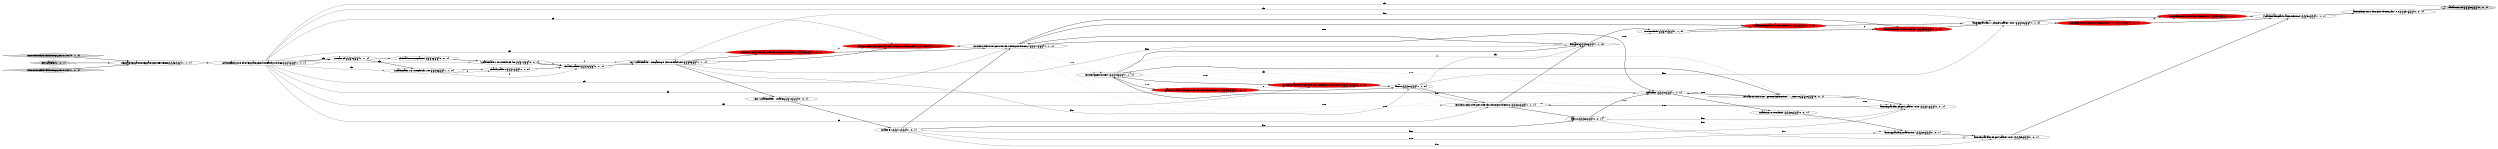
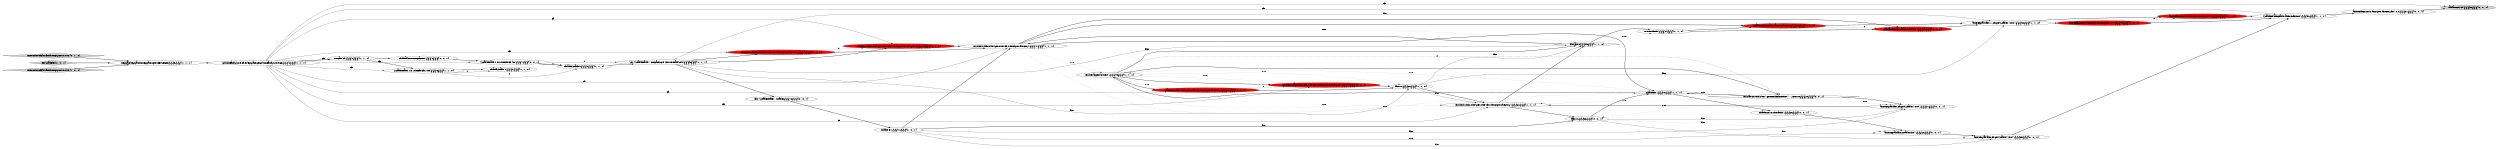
edge "files++@@@20@@@['1', '1', '0']" -> "files == 3@@@23@@@['1', '1', '0']": label "cfs" -> "files"
edge "cfs.addSSTable(s)@@@7@@@['1', '1', '0']" -> "cfs.addSSTable(s)@@@8@@@['1', '1', '1']": removed
edge "rewriter.append(ci.next())@@@19@@@['1', '1', '1']" -> "files++@@@20@@@['1', '1', '0']": label "cfs" -> "true"
